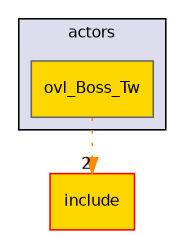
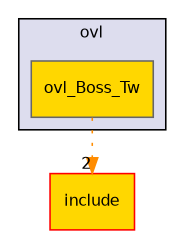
cluster "actors": label "actors" -> "ovl"
